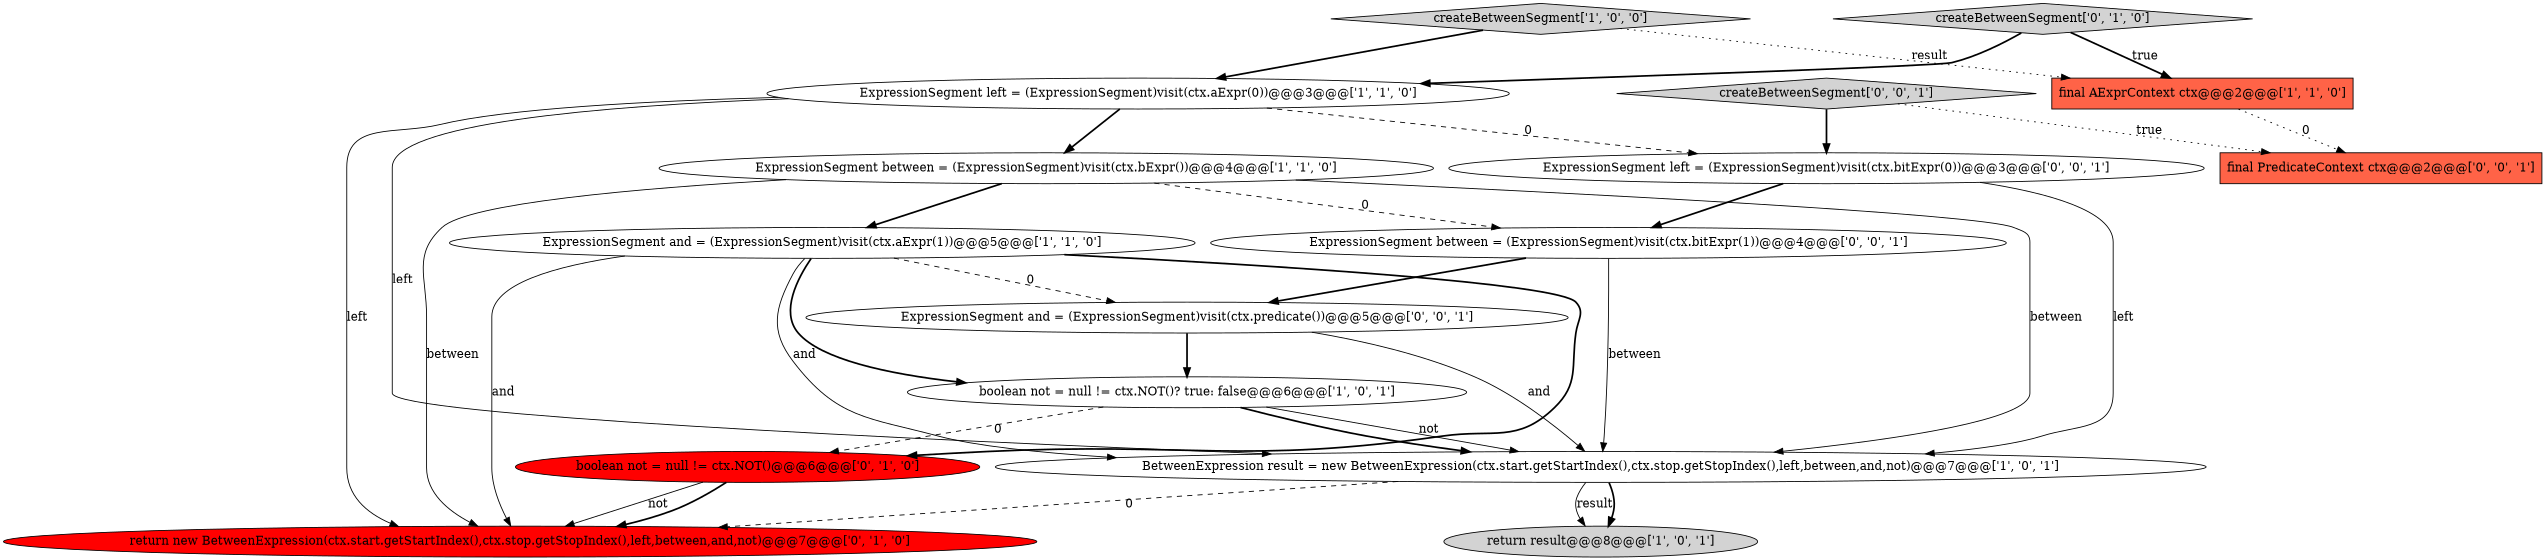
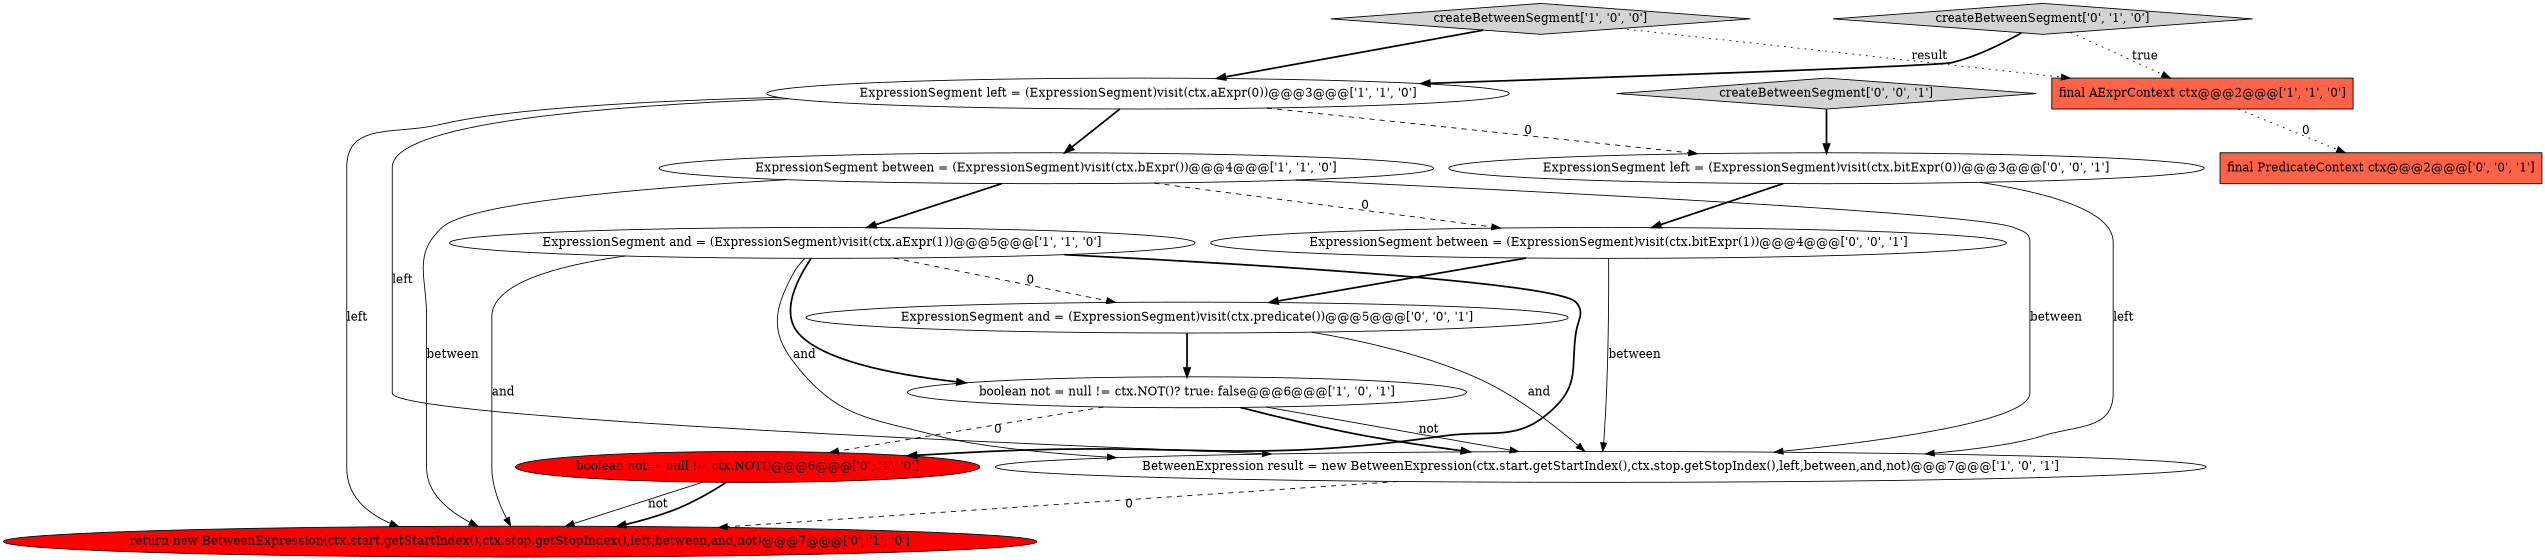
edge "createBetweenSegment['0', '1', '0']" -> "final AExprContext ctx@@@2@@@['1', '1', '0']": style bold -> dotted
edge "createBetweenSegment['0', '0', '1']" -> "final PredicateContext ctx@@@2@@@['0', '0', '1']": removed, label "true"
node "return result@@@8@@@['1', '0', '1']": removed
